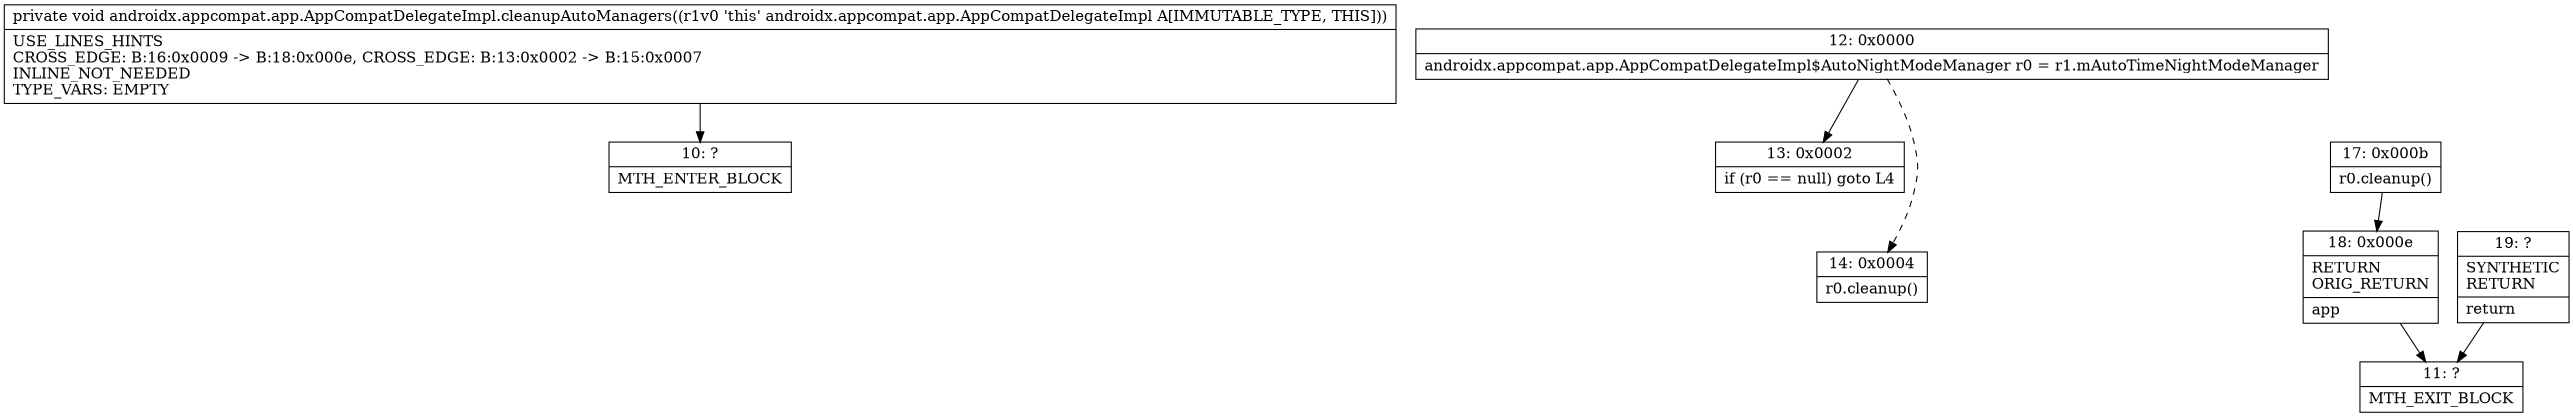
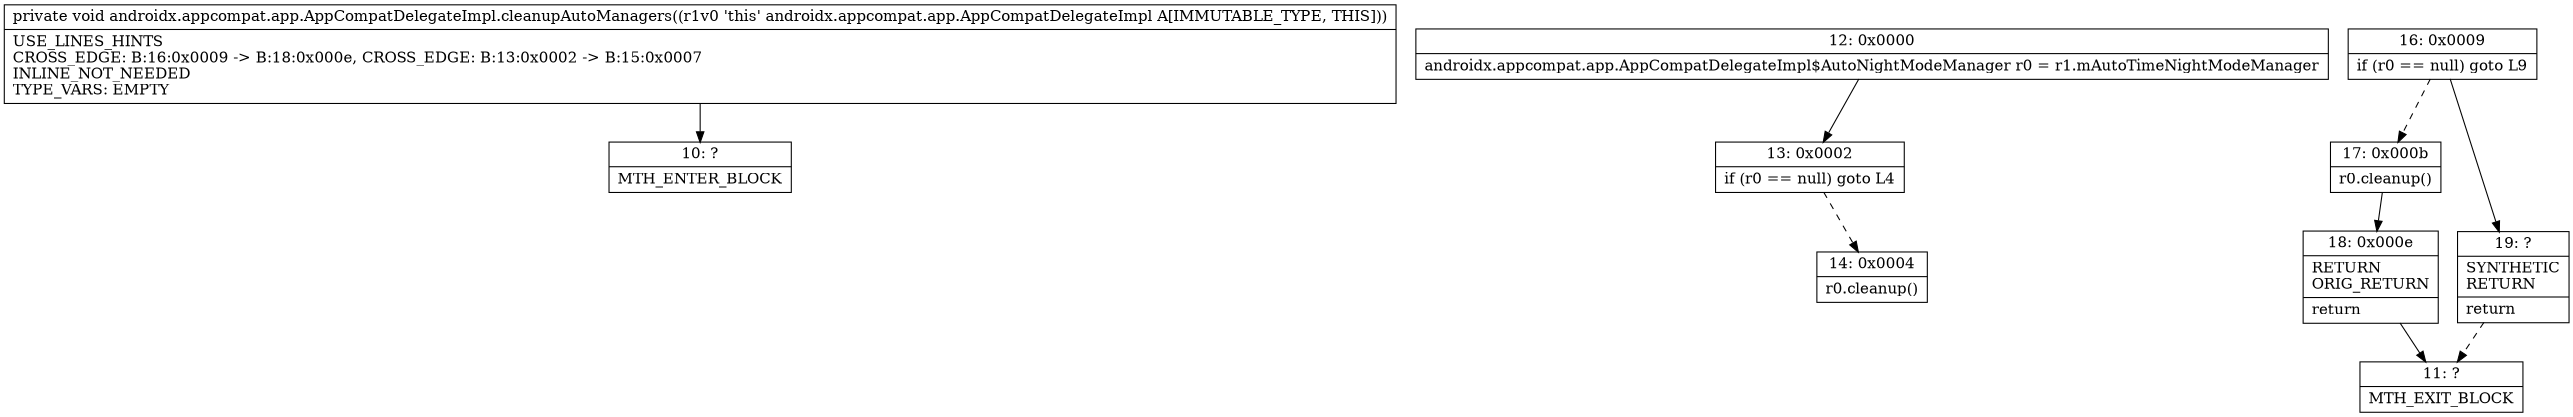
node "16: 0x0009": added
edge "12: 0x0000" -> "14: 0x0004": now "13: 0x0002" -> "14: 0x0004"
node "18: 0x000e": text "app" -> "return"
edge "19: ?" -> "11: ?": style solid -> dashed
